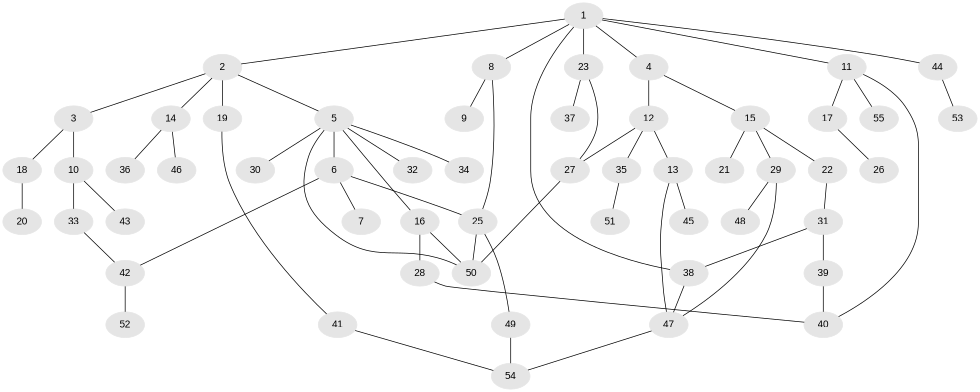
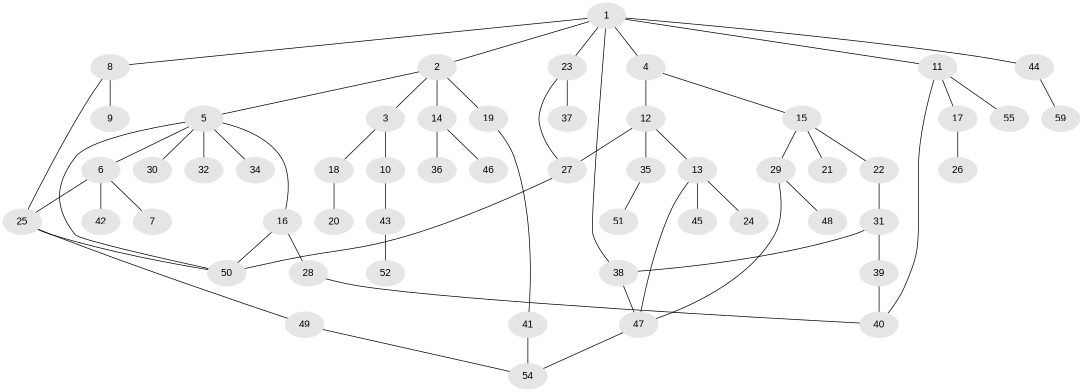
node "53": label "53" -> "59"
node "33": removed
node "24": added
edge "42" -- "52": now "43" -- "52"
